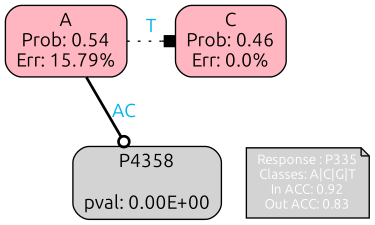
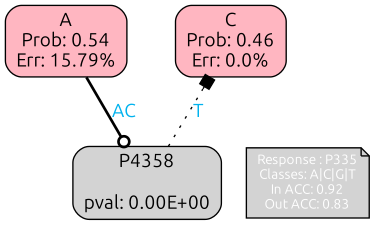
edge "A Prob: 0.54 Err: 15.79%" -> "C Prob: 0.46 Err: 0.0%": now "P4358 pval: 0.00E+00" -> "C Prob: 0.46 Err: 0.0%"
